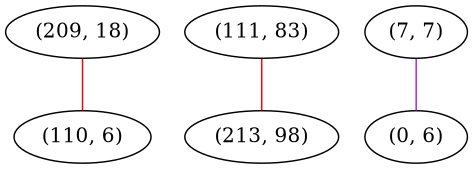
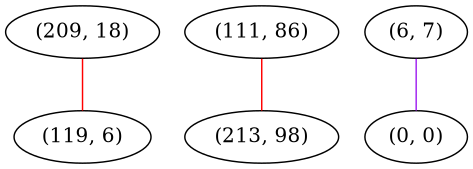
node "(111, 83)": label "(111, 83)" -> "(111, 86)"
node "(7, 7)": label "(7, 7)" -> "(6, 7)"
node "(110, 6)": label "(110, 6)" -> "(119, 6)"
node "(0, 6)": label "(0, 6)" -> "(0, 0)"
